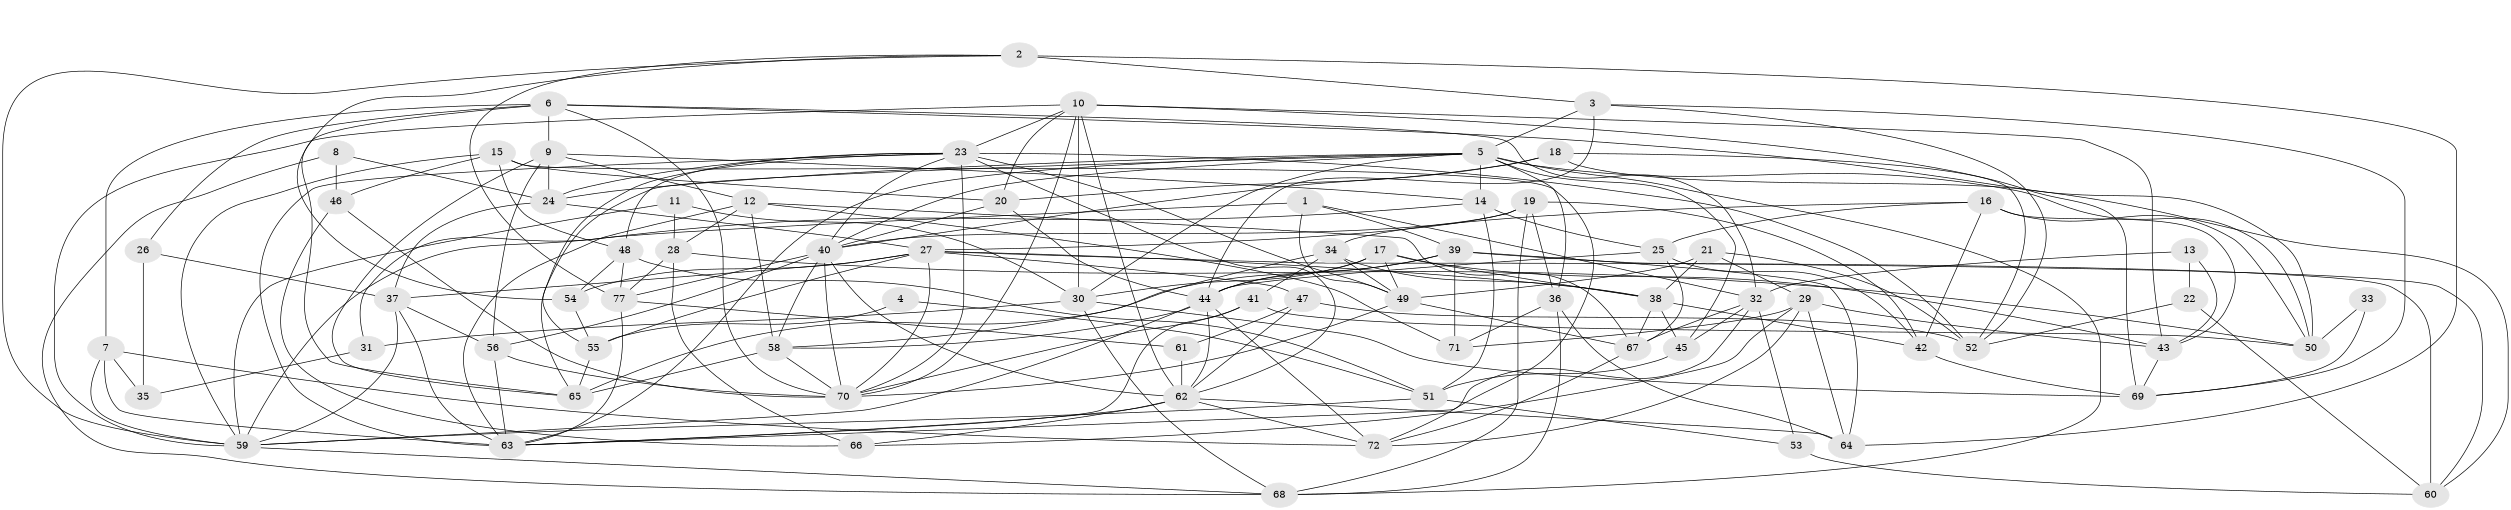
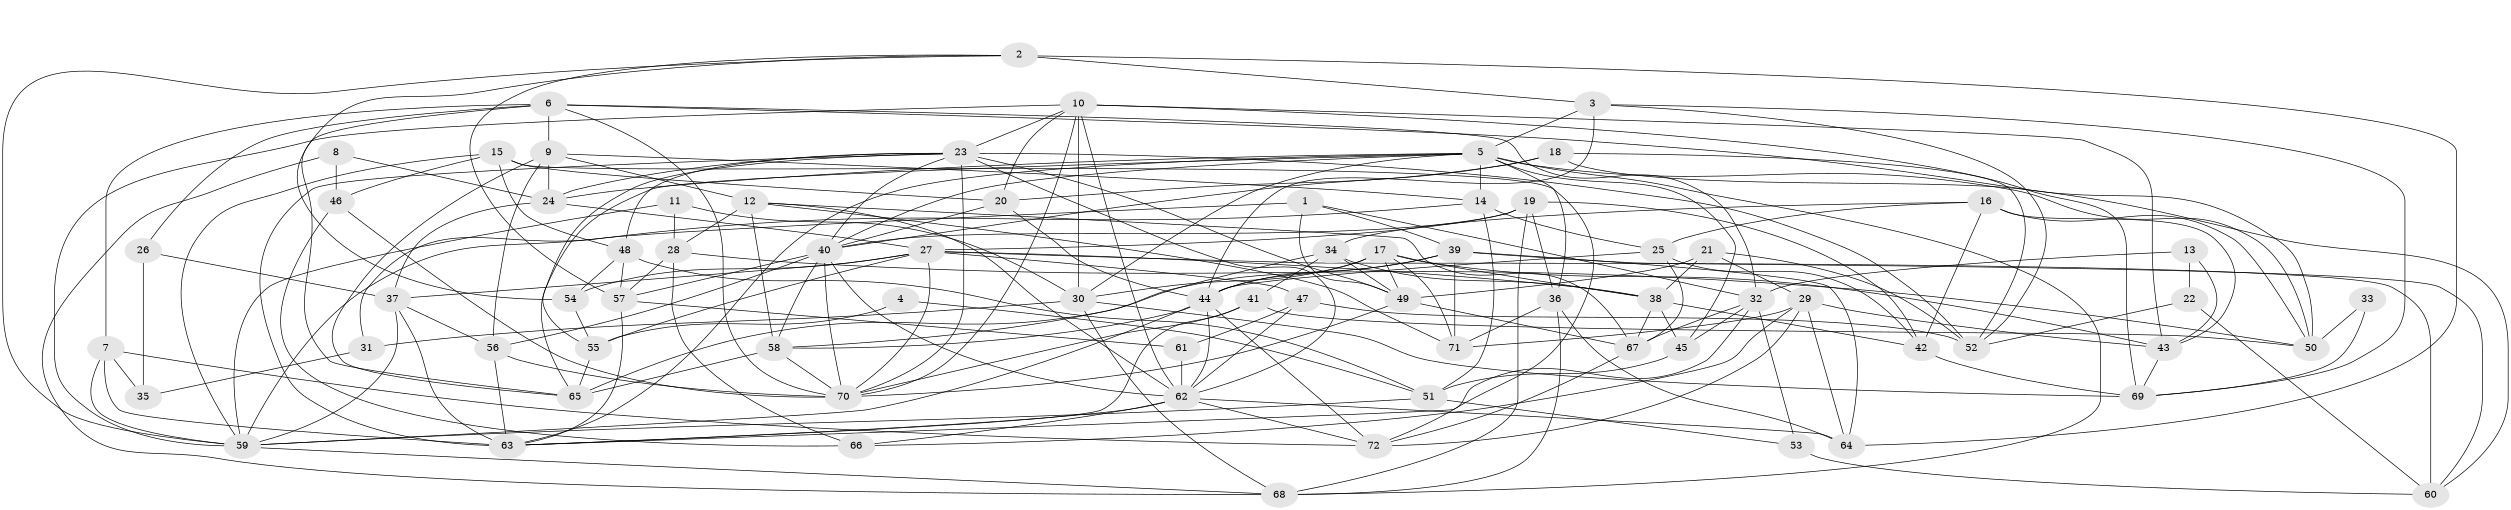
edge "12" -- "63": now "12" -- "62"
edge "17" -- "71": added
node "77": label "77" -> "57"
